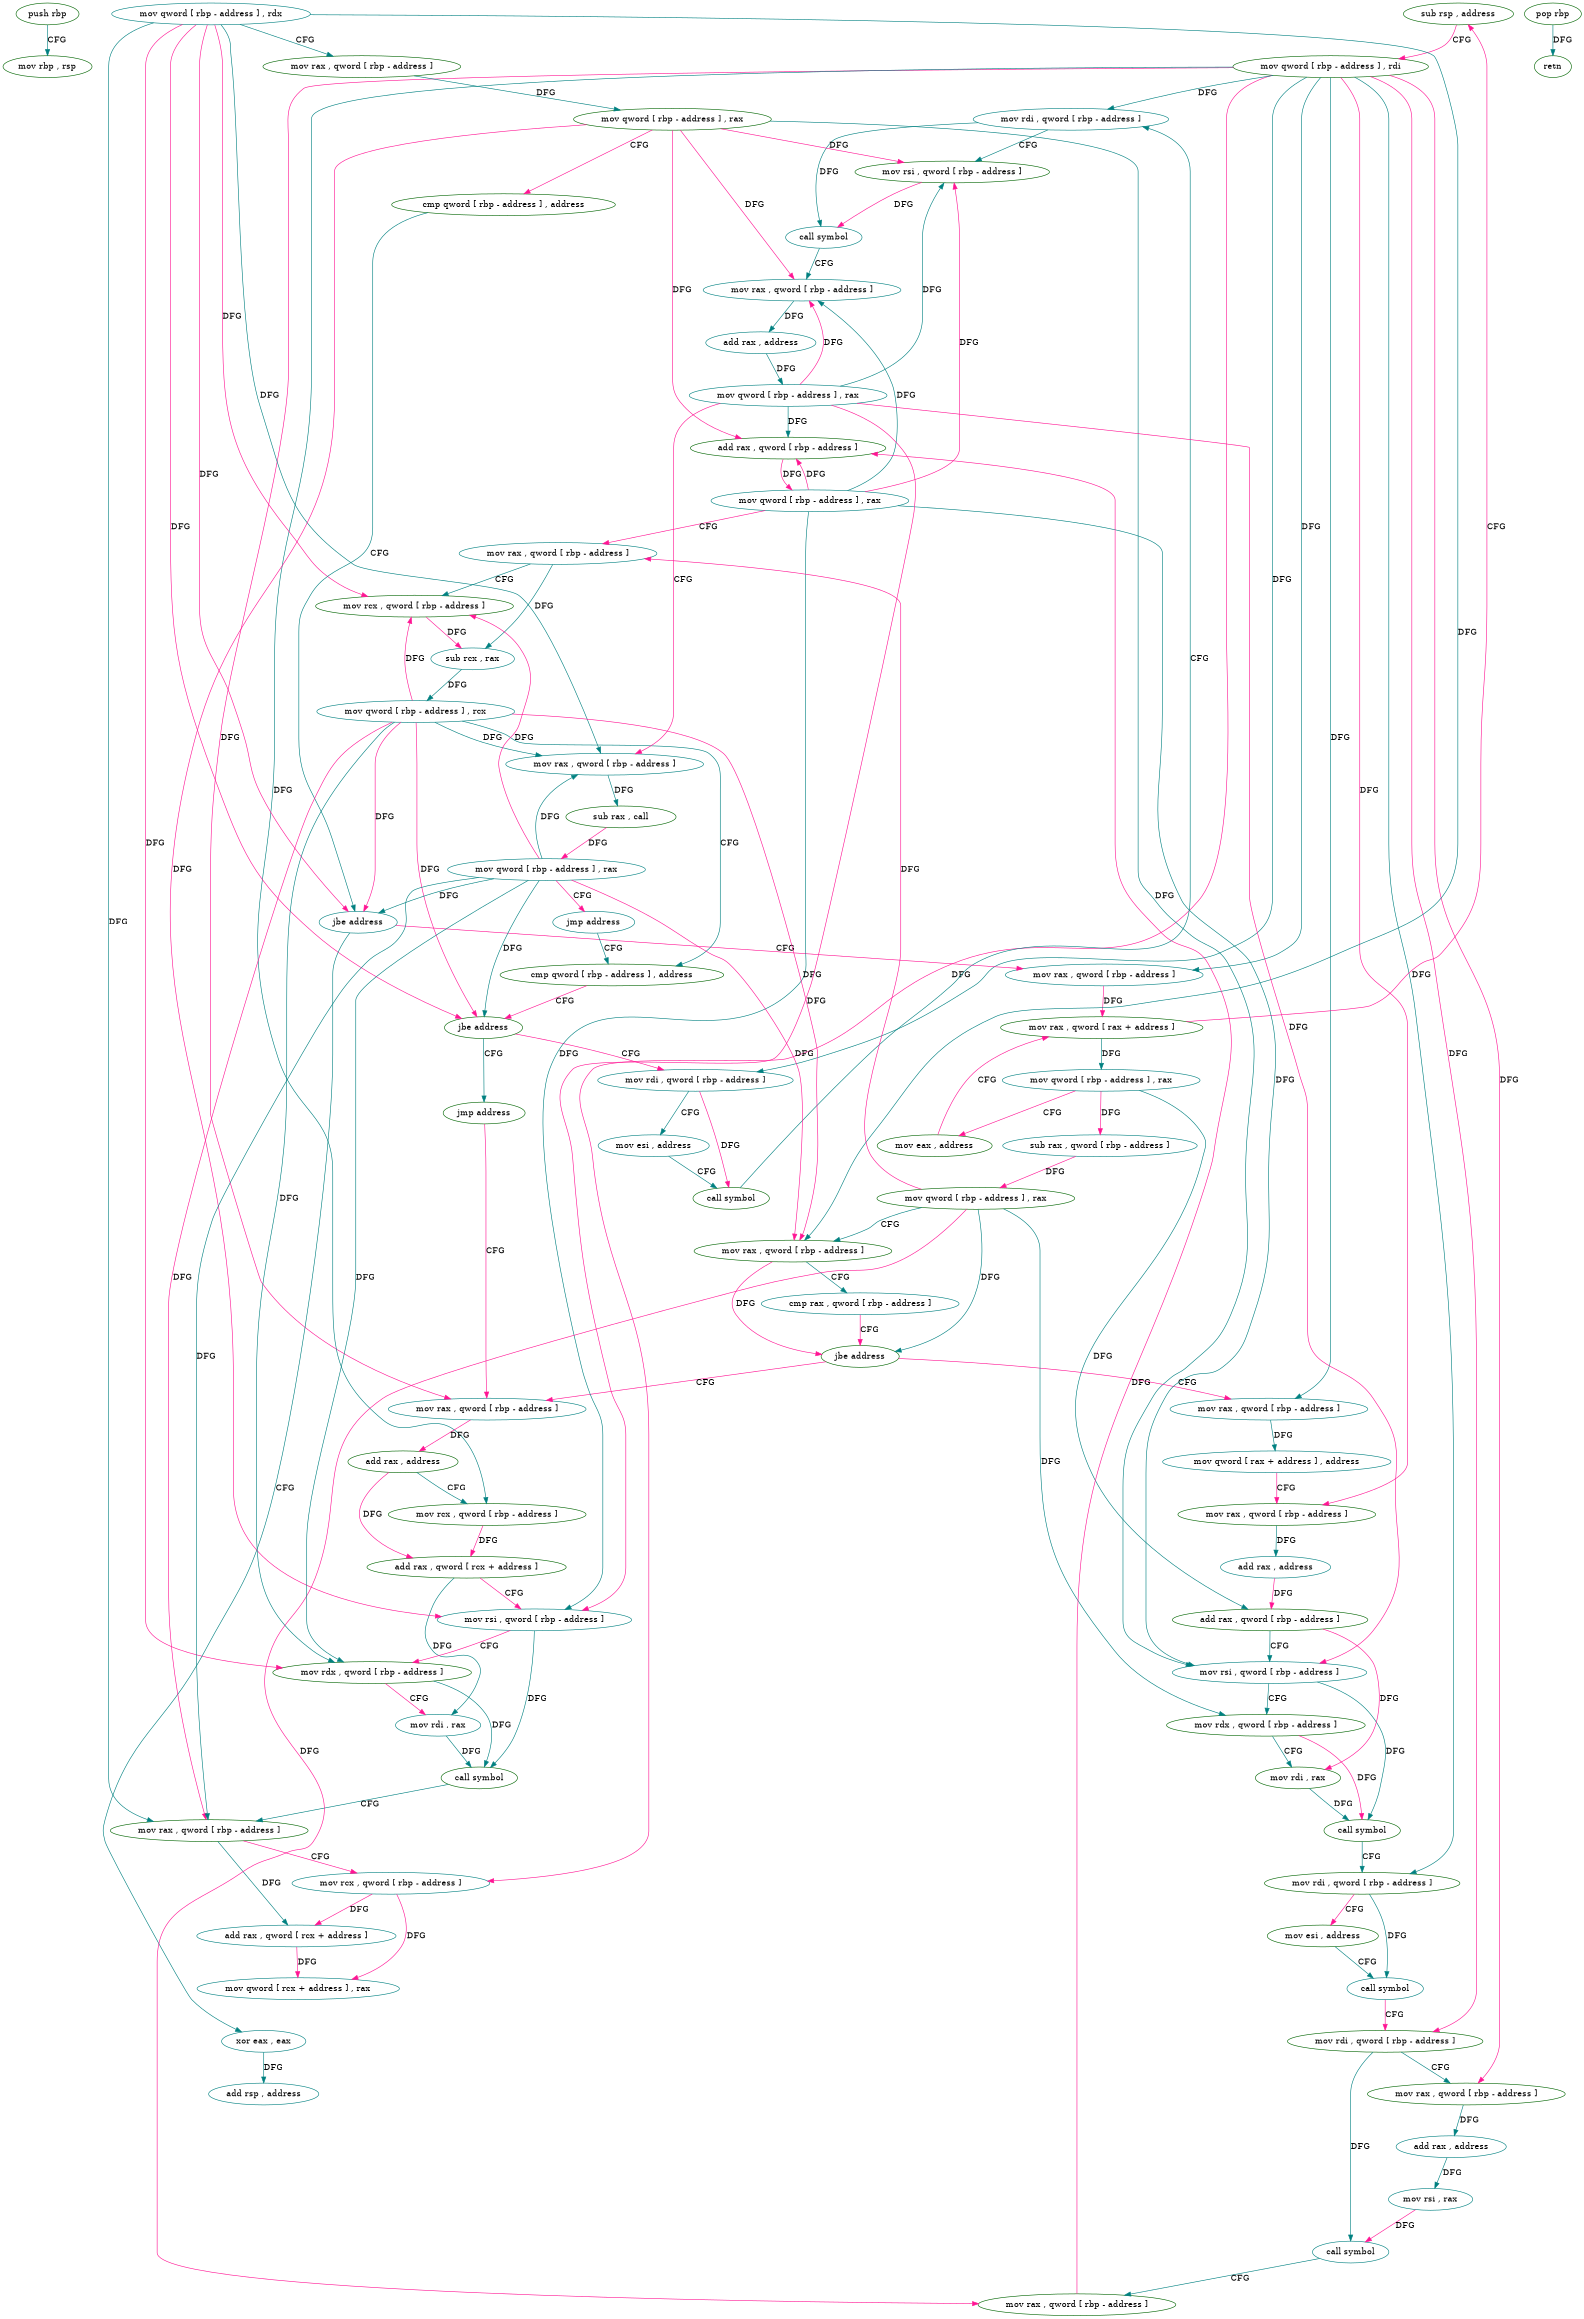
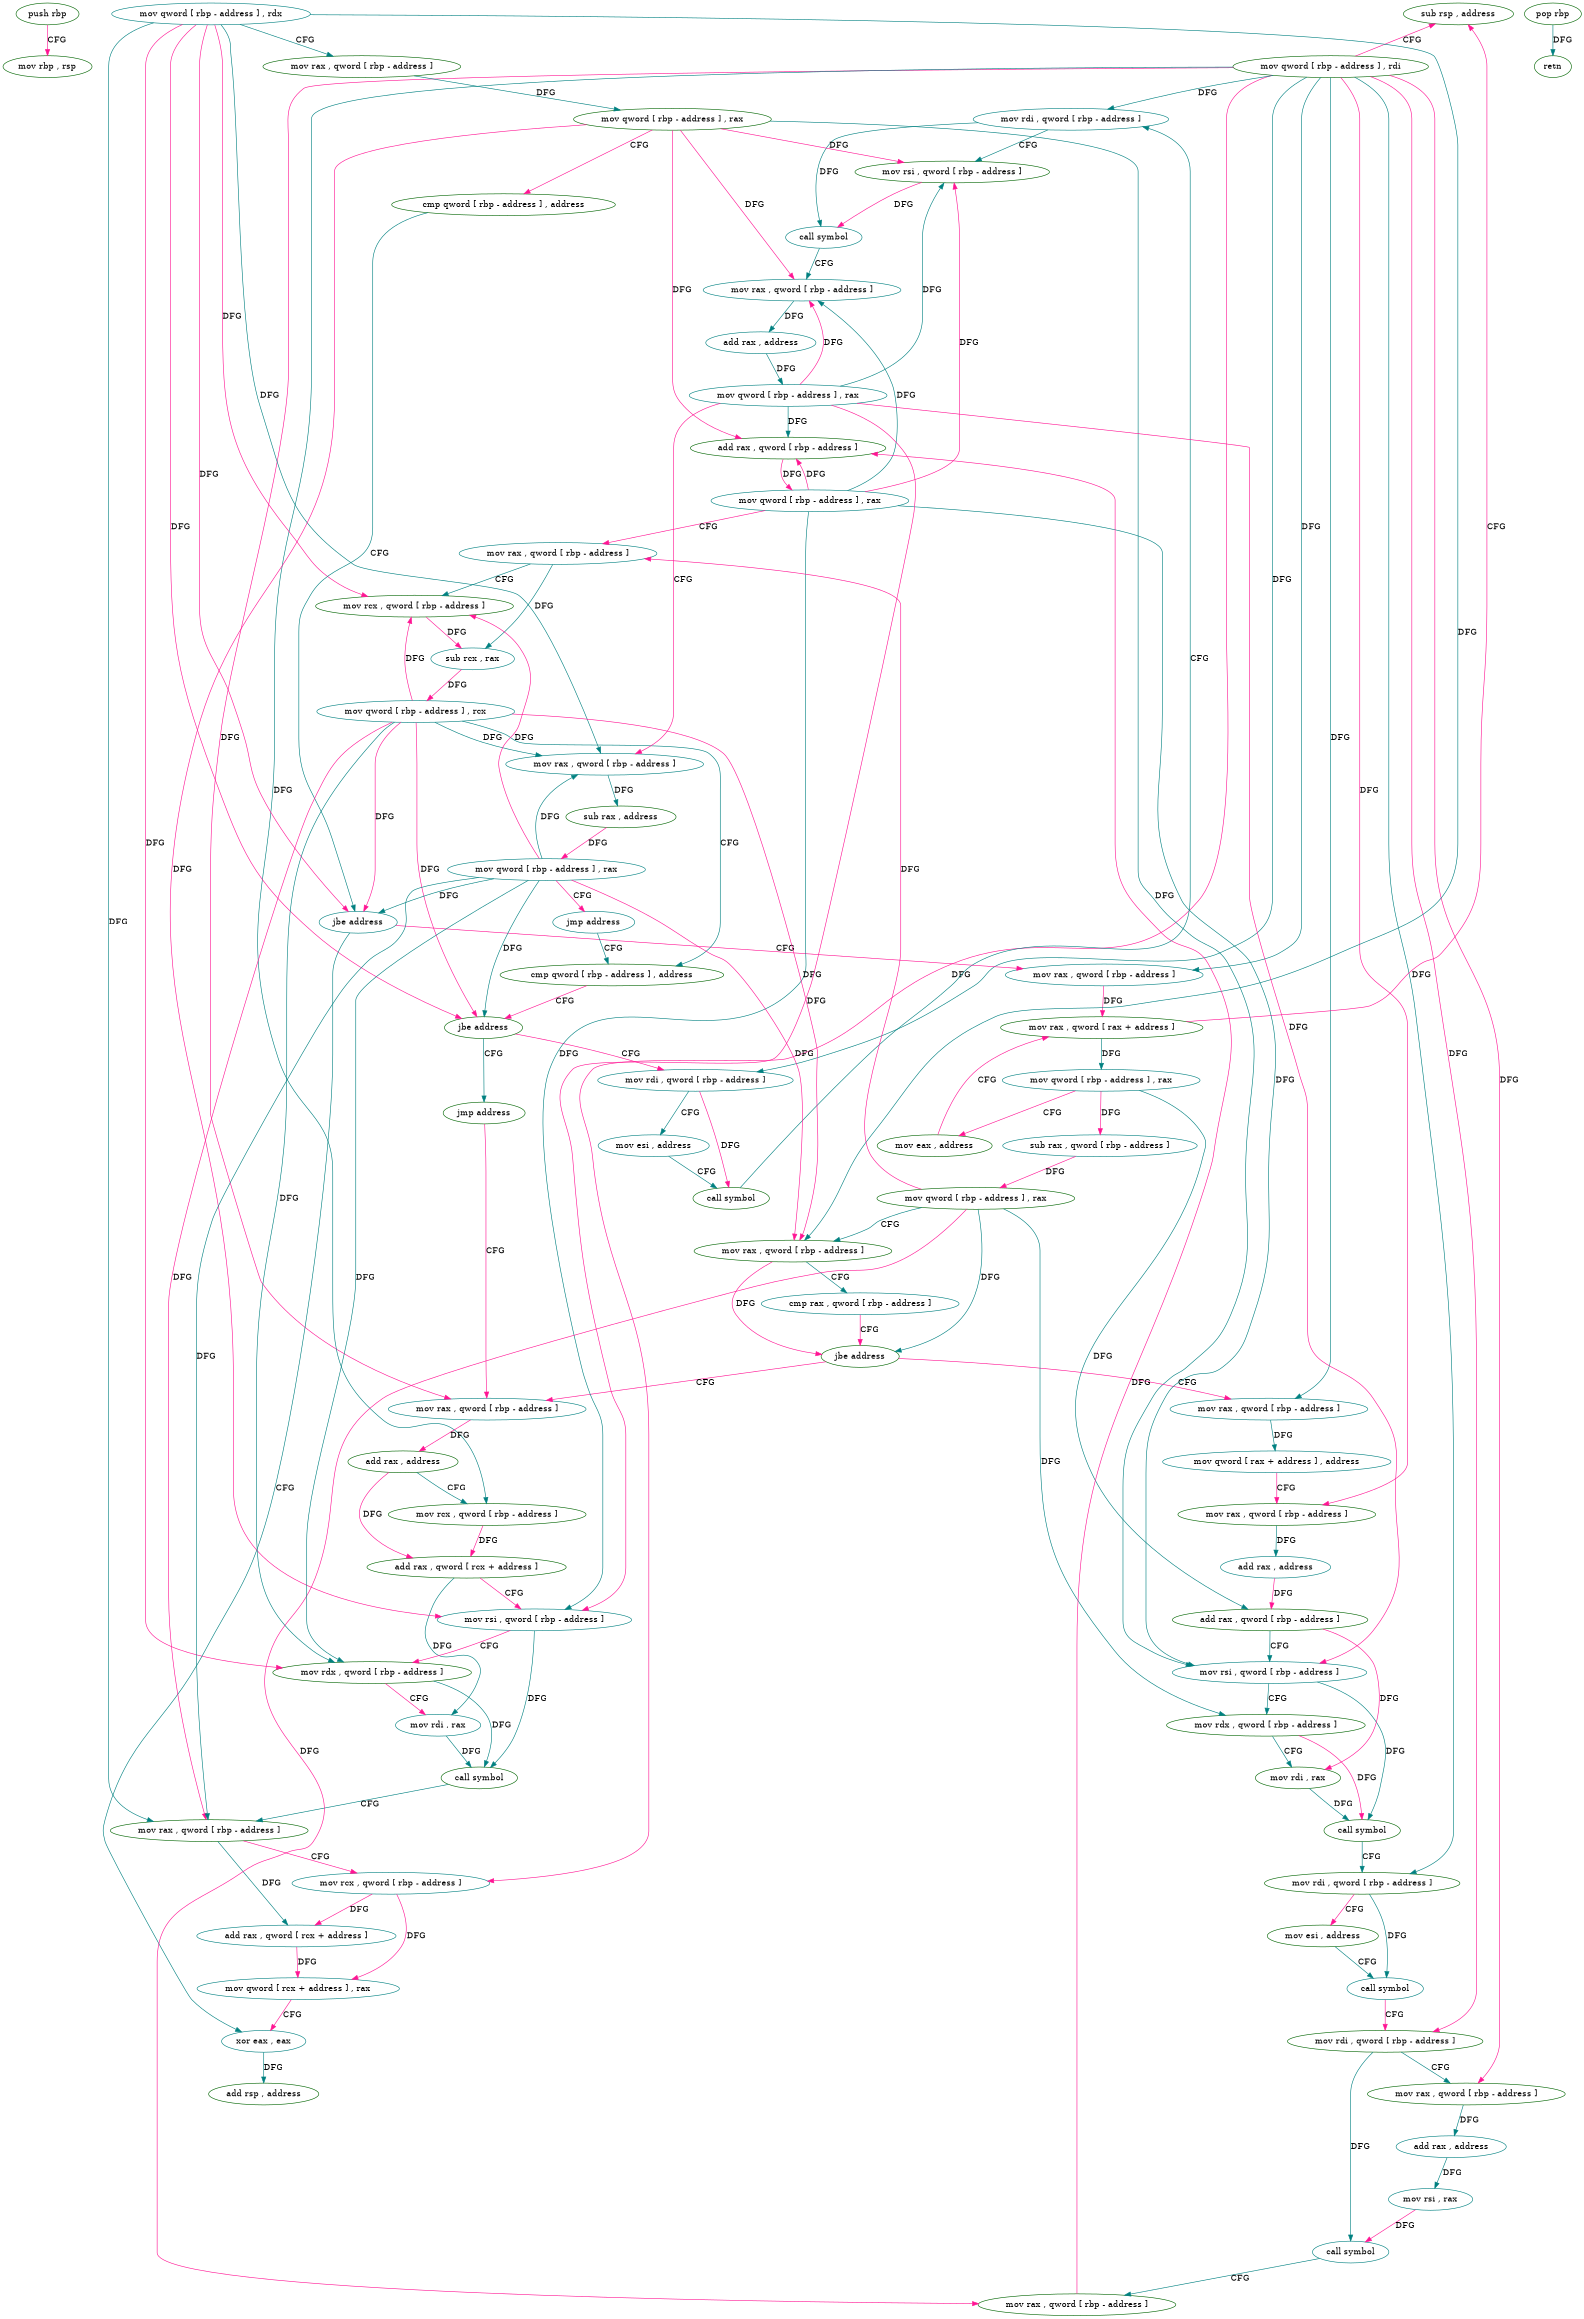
edge "push rbp" -> "mov rbp , rsp": color teal -> deeppink
edge "sub rsp , address" -> "mov qword [ rbp - address ] , rdi": reversed
edge "sub rcx , rax" -> "mov qword [ rbp - address ] , rcx": color teal -> deeppink
node "sub rax , call": label "sub rax , call" -> "sub rax , address"
edge "mov qword [ rcx + address ] , rax" -> "xor eax , eax": added, label "CFG"
node "add rsp , address": color teal -> darkgreen
